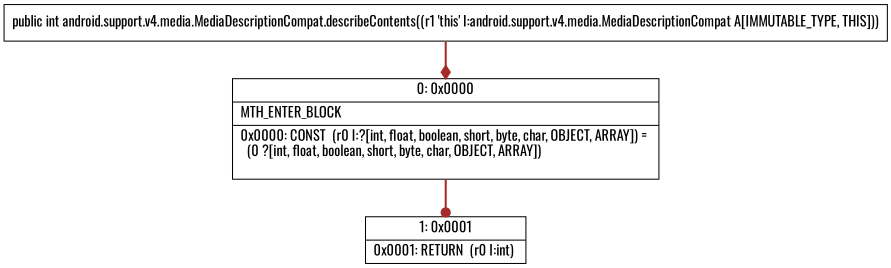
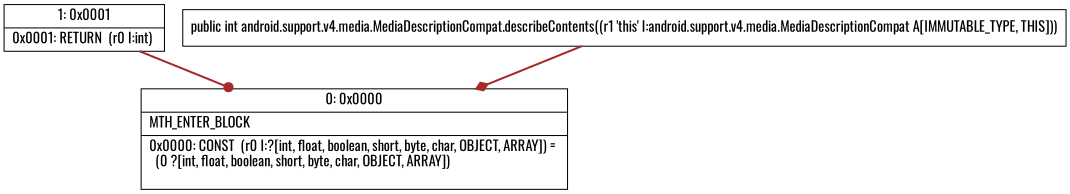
edge "0: 0x0000" -> "1: 0x0001": reversed
